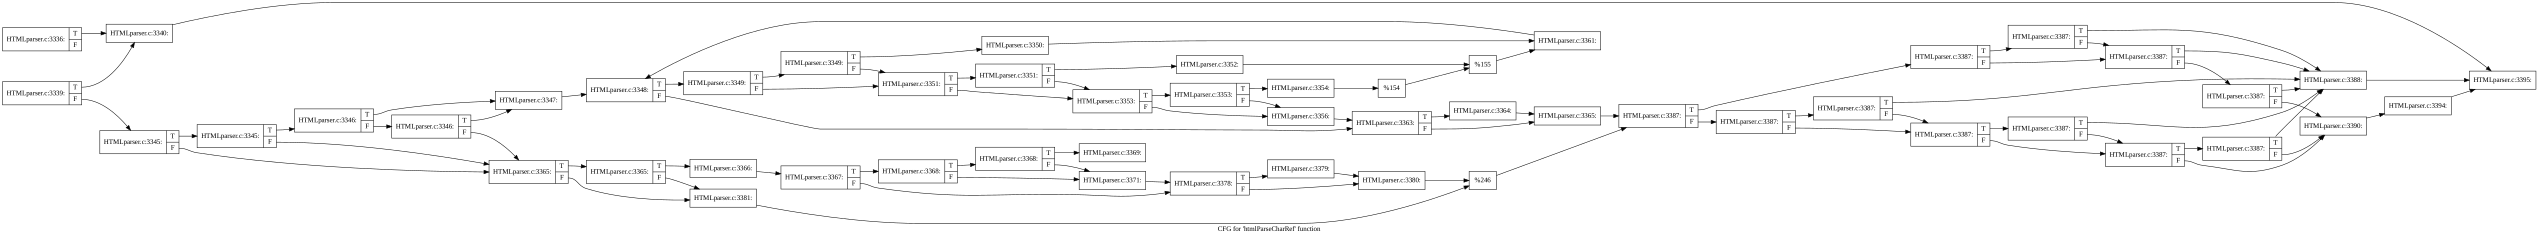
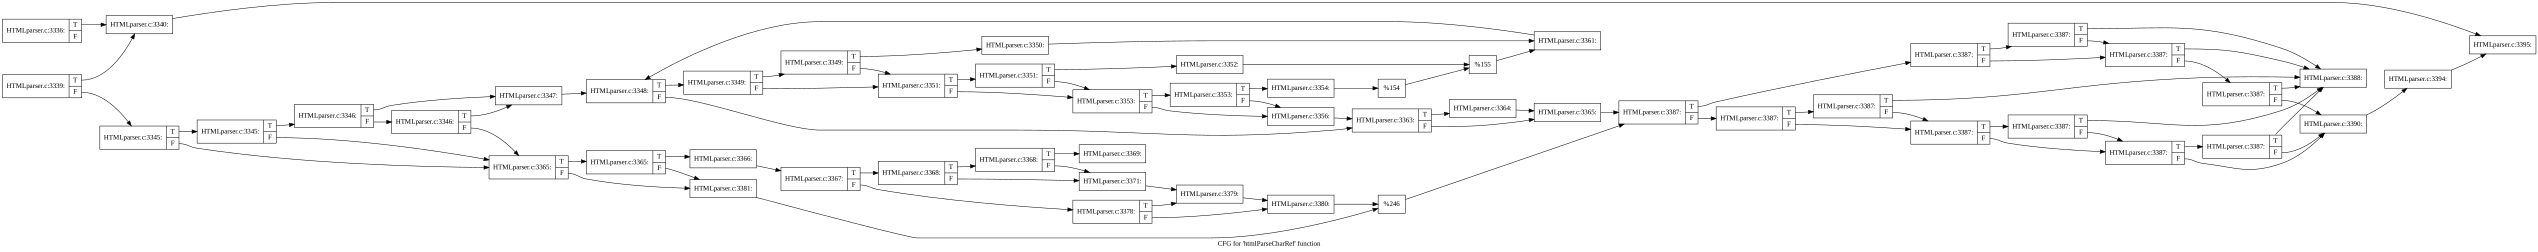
edge "HTMLparser.c:3388:" -> "HTMLparser.c:3395:": removed
edge "HTMLparser.c:3371:" -> "HTMLparser.c:3378:": now "HTMLparser.c:3371:" -> "HTMLparser.c:3379:"
